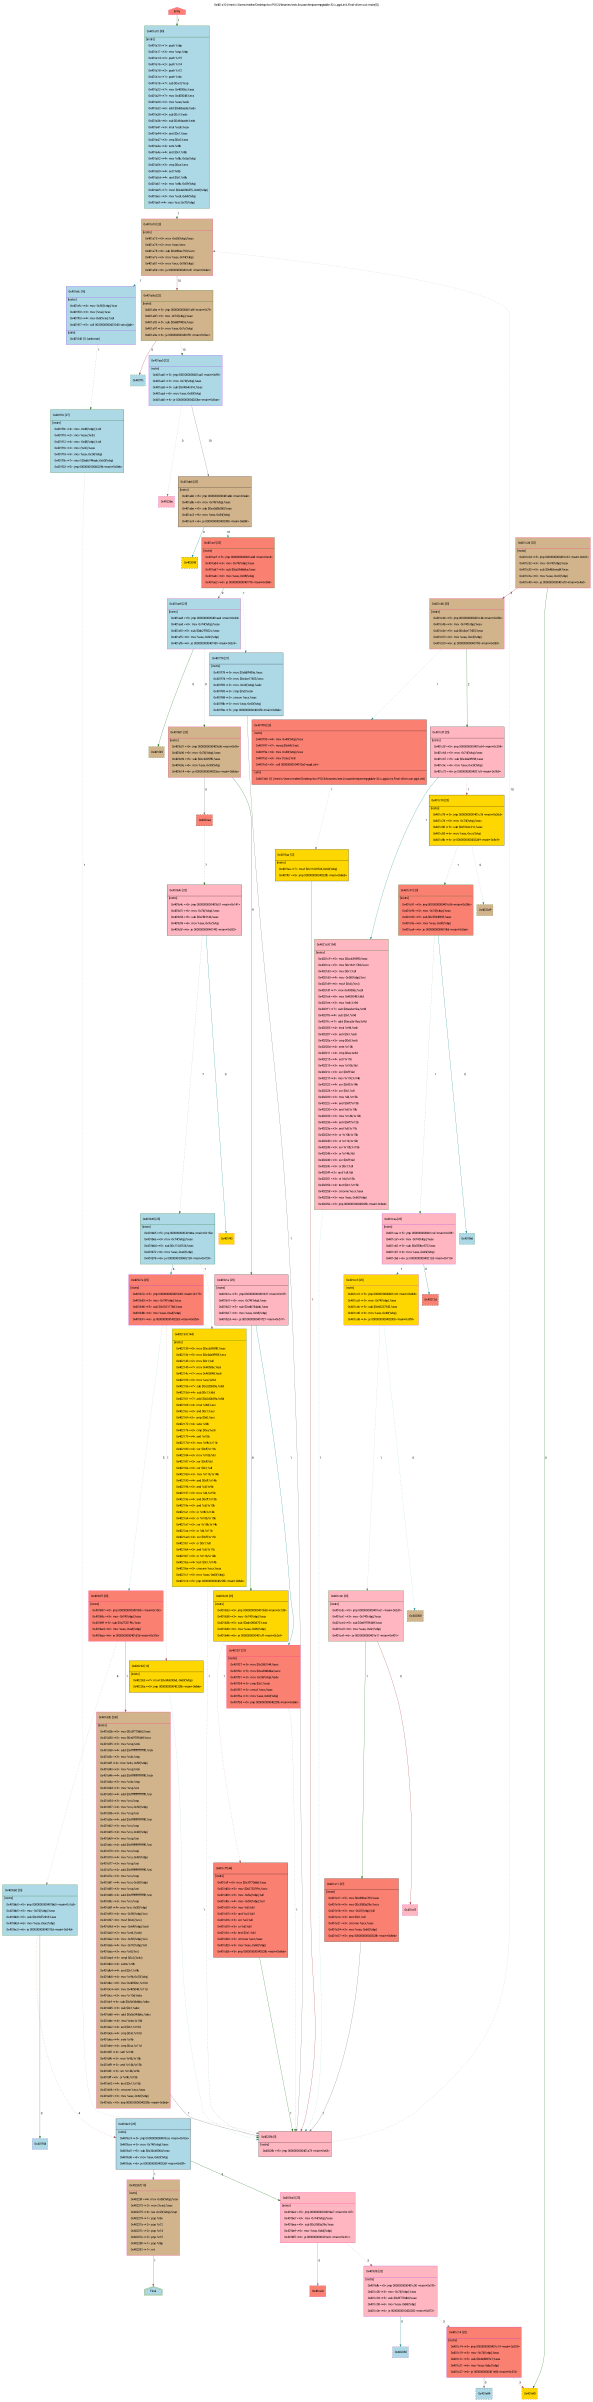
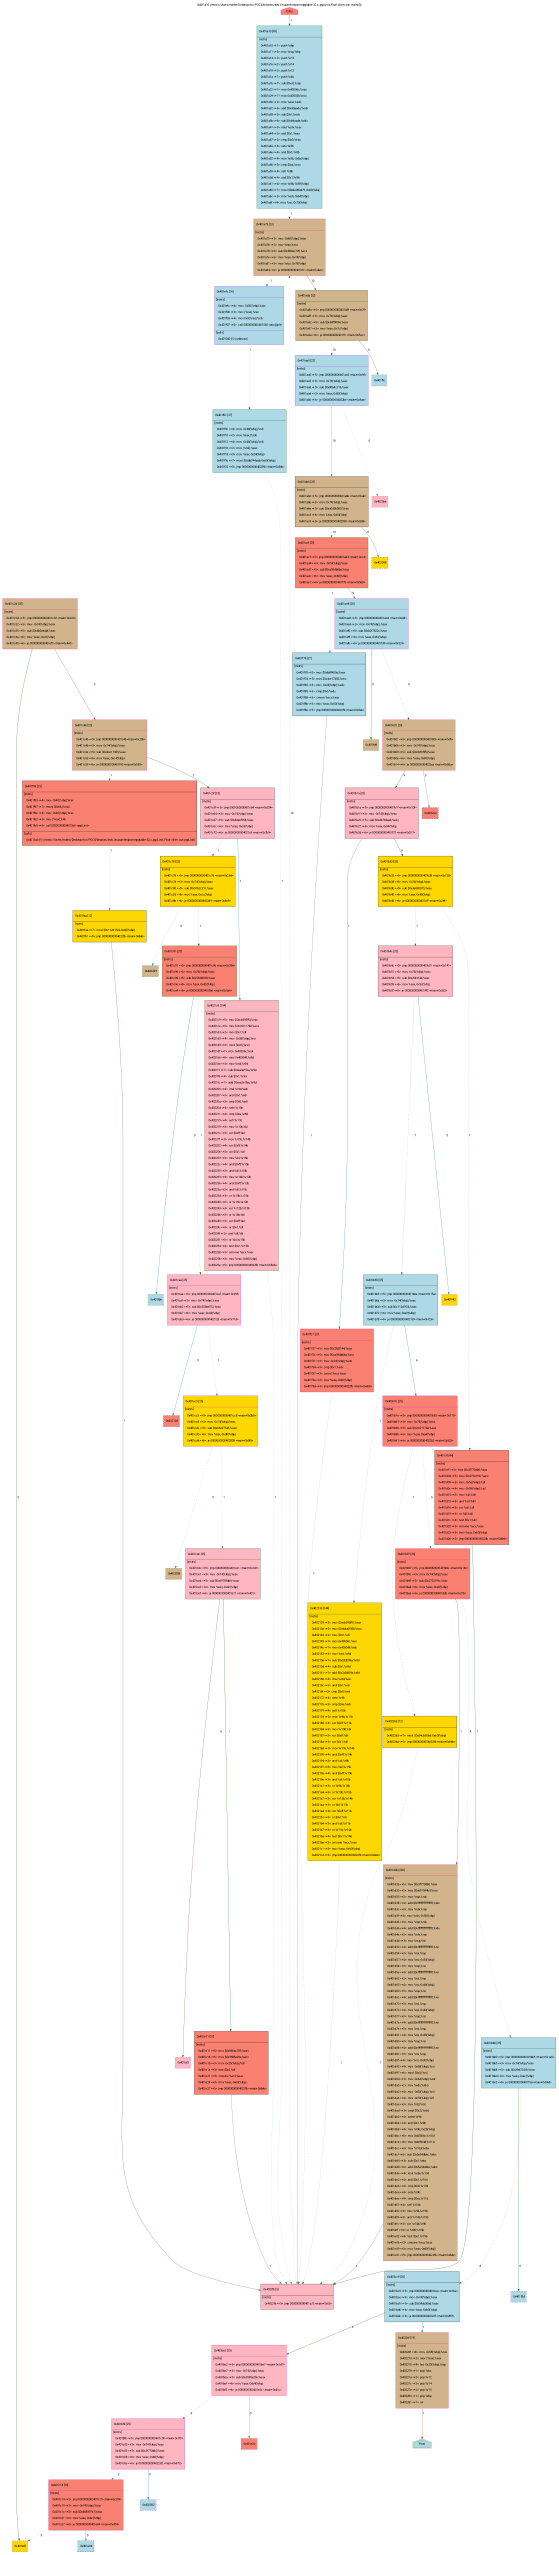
edge "0x4022ea" -> "0x401b4c [25]": now "0x401b33 [25]" -> "0x401b4c [25]"
